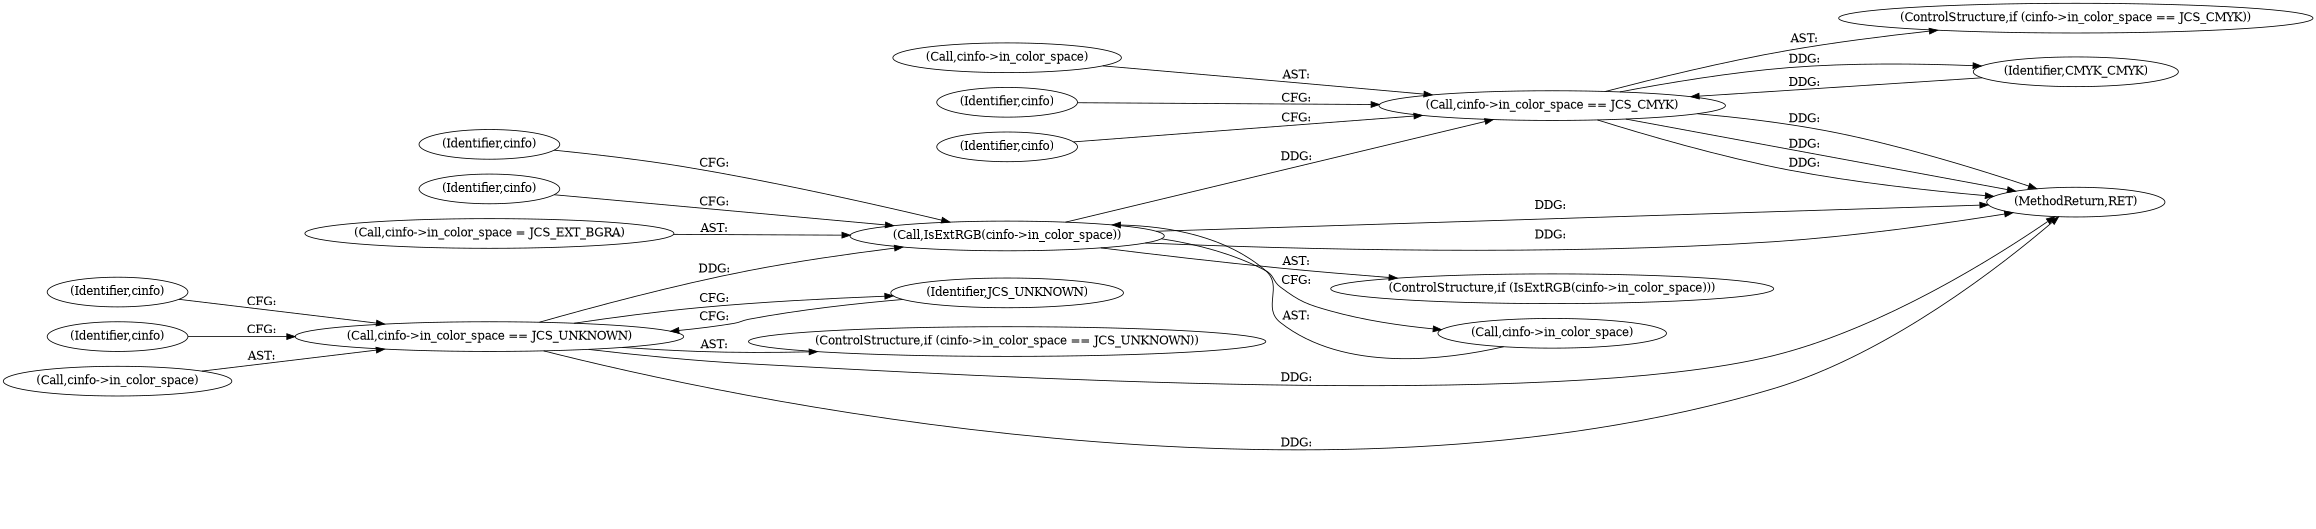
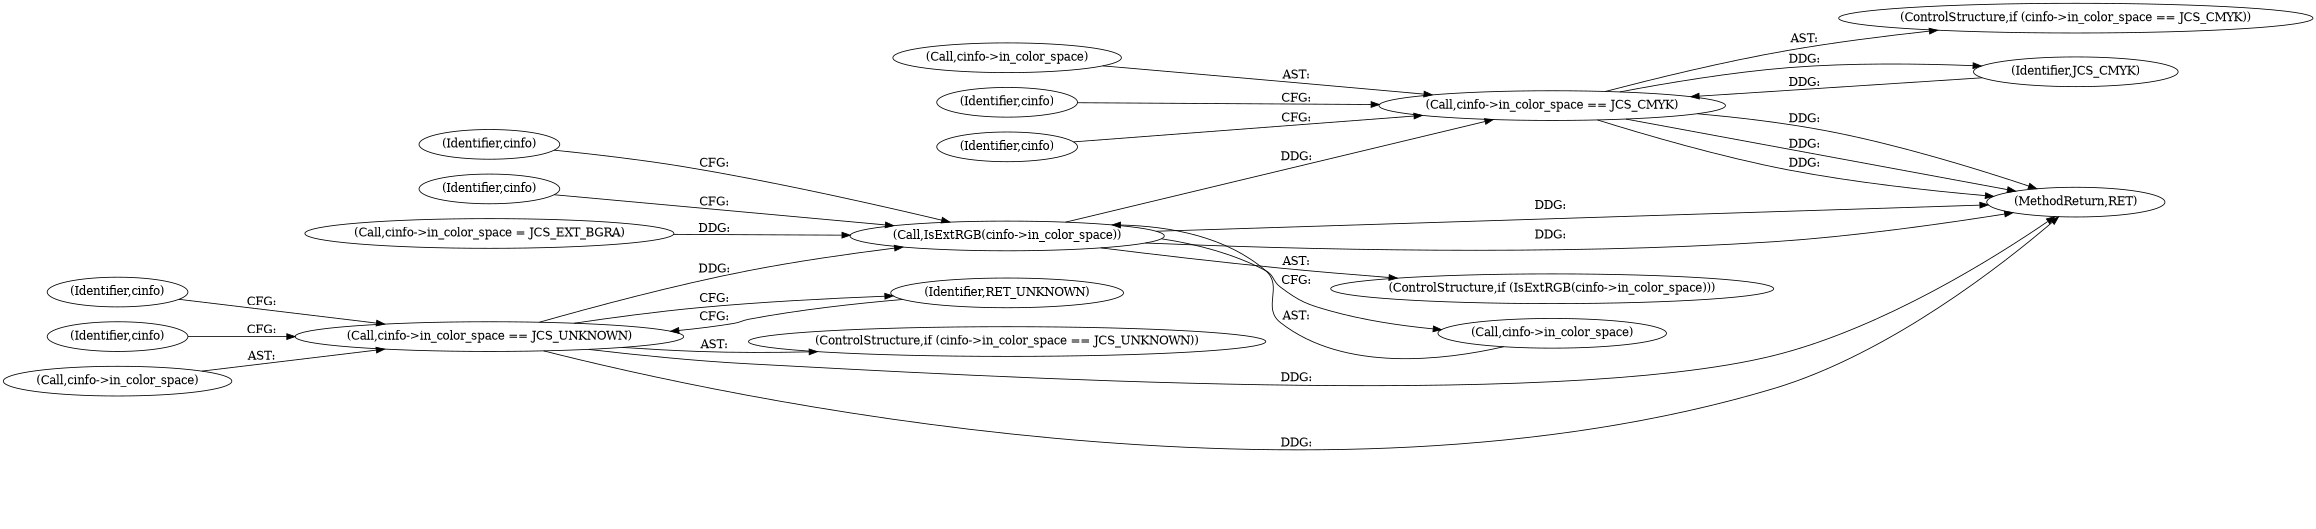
node "(Identifier,CMYK_CMYK)": label "(Identifier,CMYK_CMYK)" -> "(Identifier,JCS_CMYK)"
edge "(Call,cinfo->in_color_space = JCS_EXT_BGRA)" -> "(Call,IsExtRGB(cinfo->in_color_space))": label "AST: " -> "DDG: "
node "(Identifier,JCS_UNKNOWN)": label "(Identifier,JCS_UNKNOWN)" -> "(Identifier,RET_UNKNOWN)"
